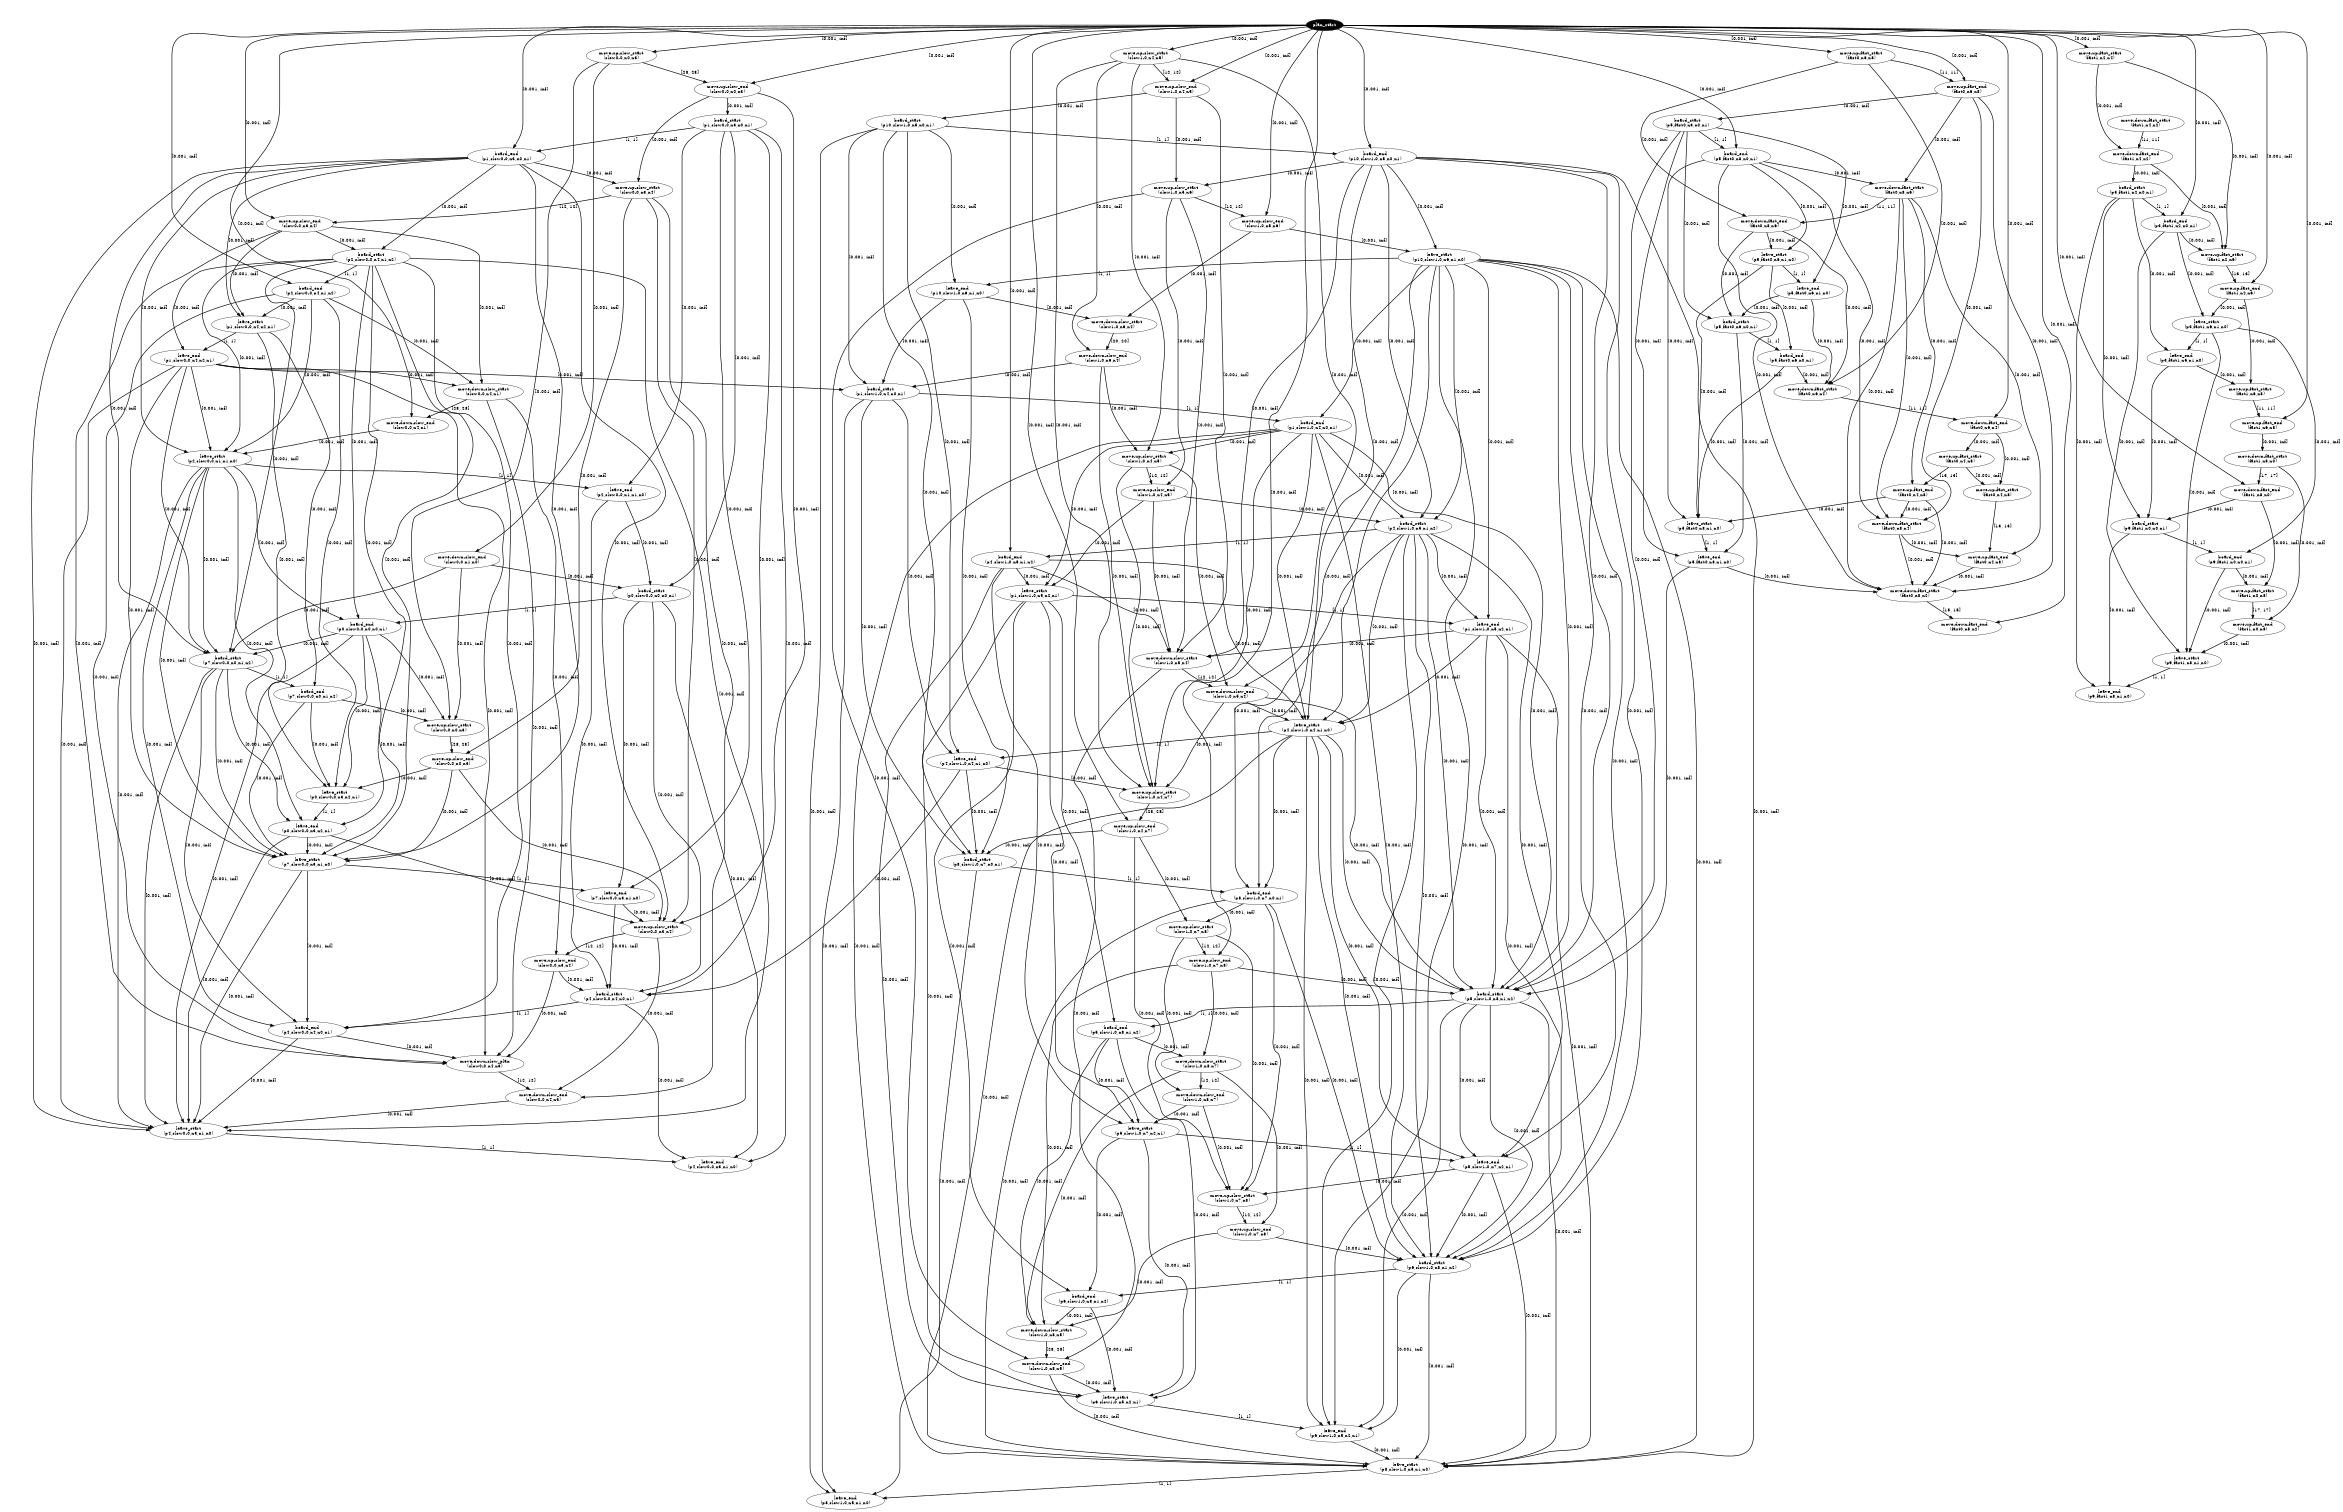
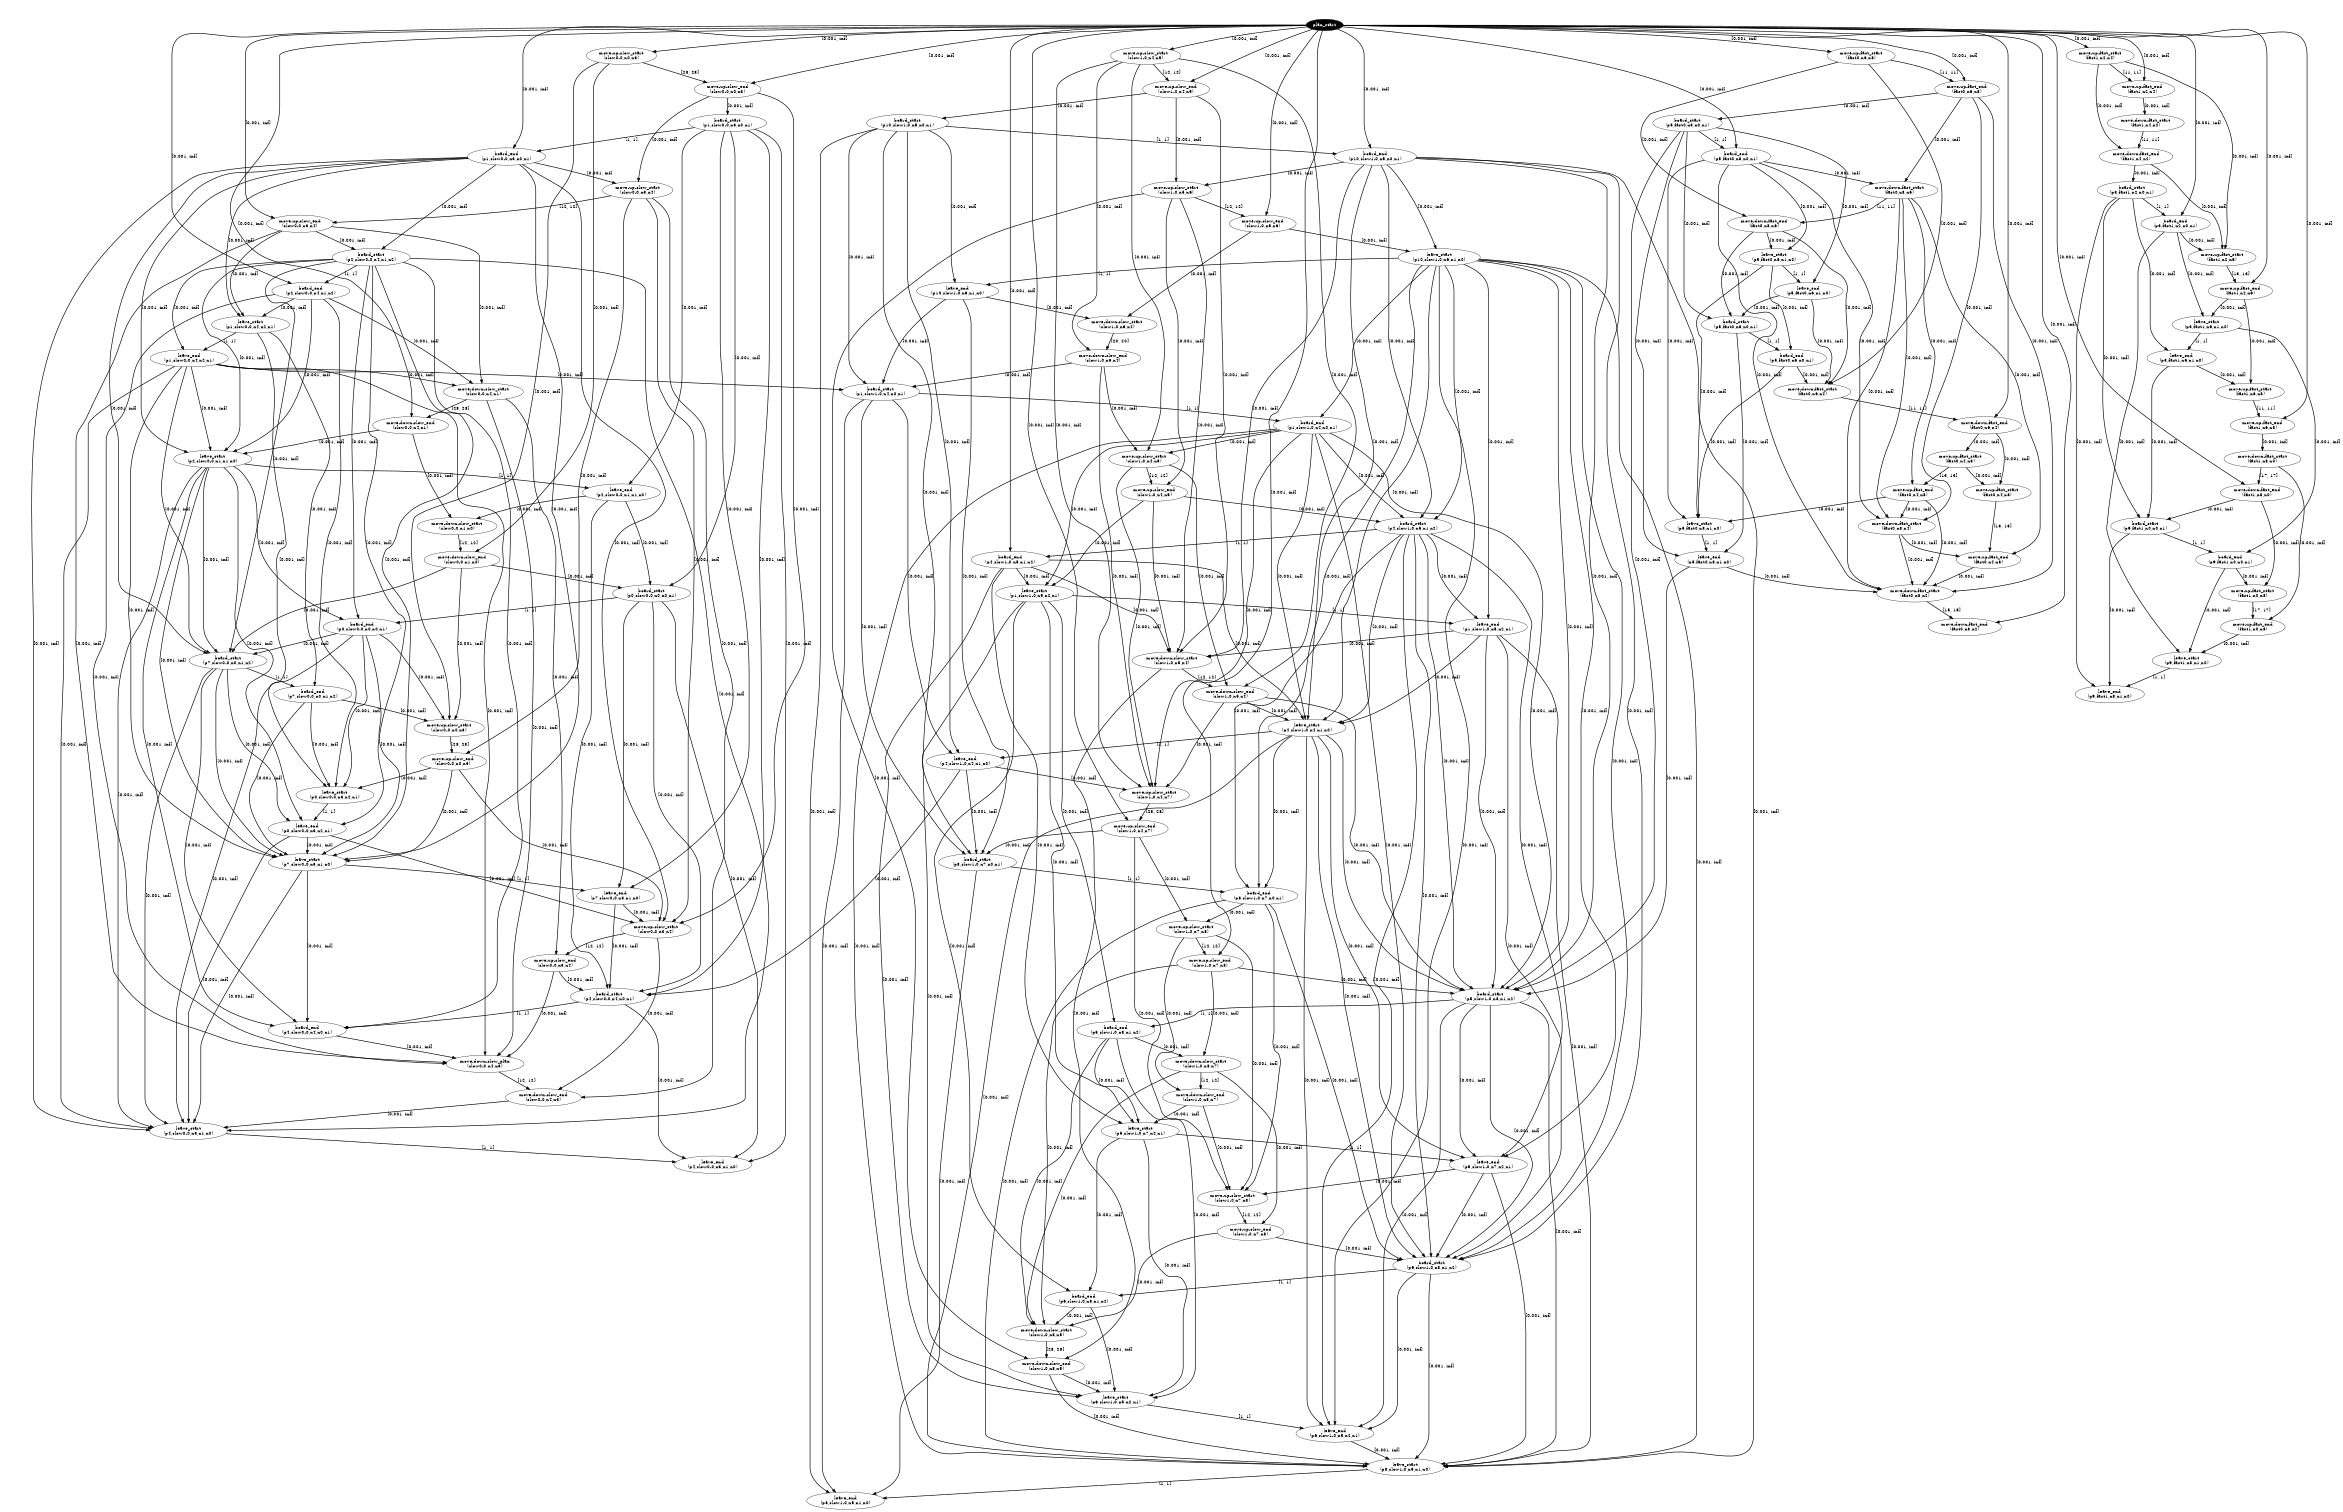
node "move-up-fast_end (fast1,n2,n4)": added
edge "leave_start (p3,fast1,n6,n1,n0)" -> "leave_start (p9,fast1,n8,n1,n0)": removed, label "[0.001, inf]"
node "move-down-slow_start (slow0-0,n1,n0)": added
edge "board_end (p4,slow0-0,n4,n0,n1)" -> "leave_start (p4,slow0-0,n3,n1,n0)": removed, label "[0.001, inf]"
